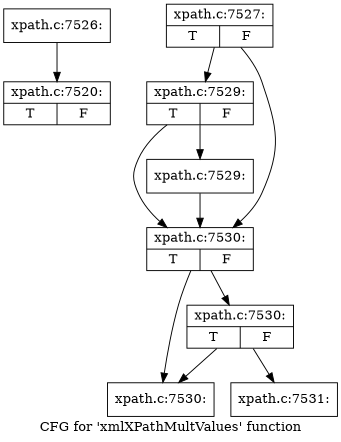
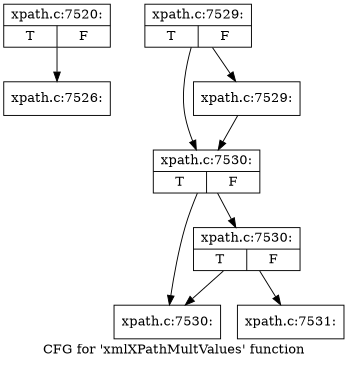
node "xpath.c:7527:": removed
edge "xpath.c:7526:" -> "xpath.c:7520:": reversed
